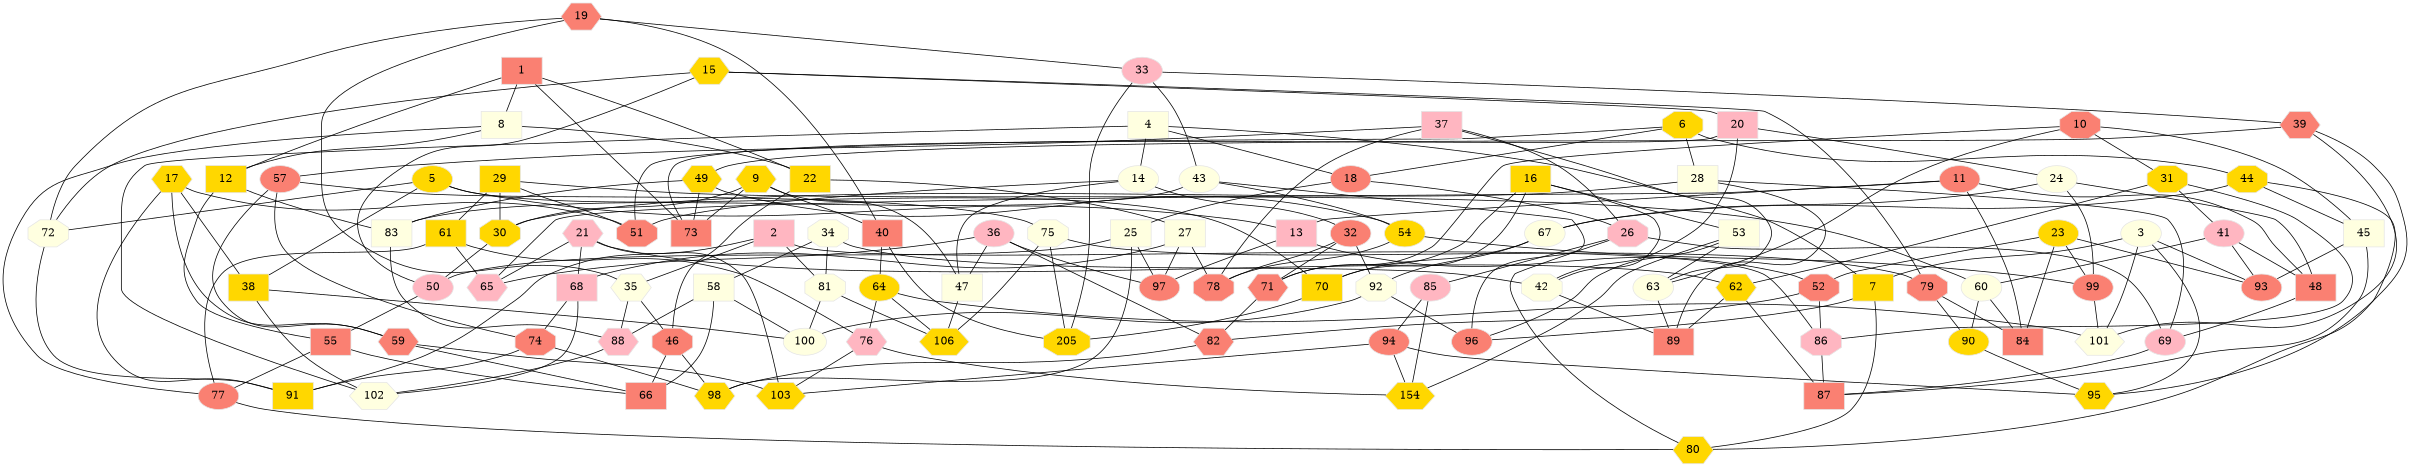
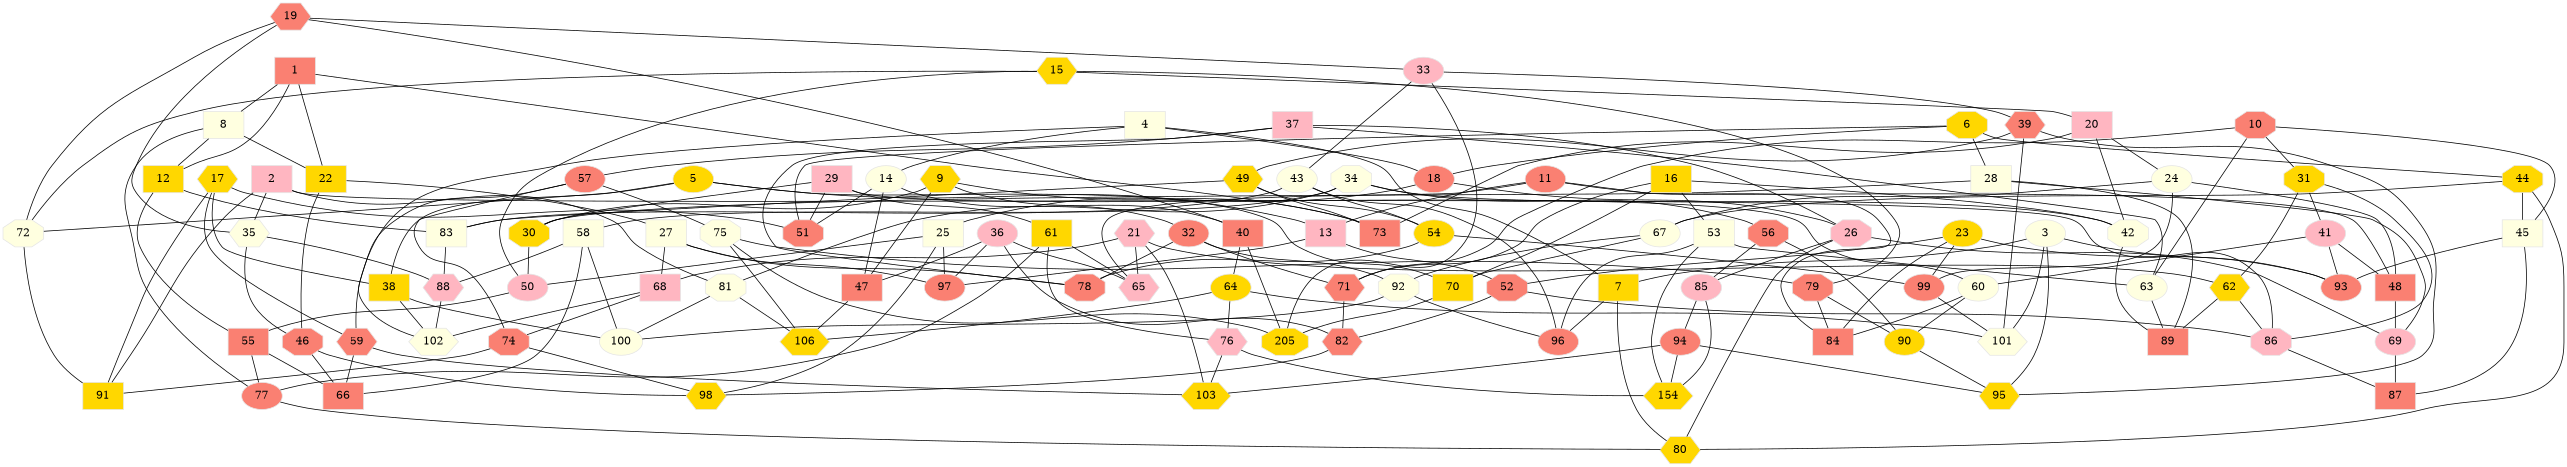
node "29": fillcolor gold -> lightpink
node "56": added
node "47": fillcolor lightyellow -> salmon
edge "62" -- "87": now "62" -- "86"
